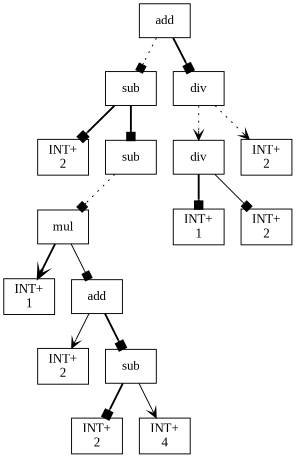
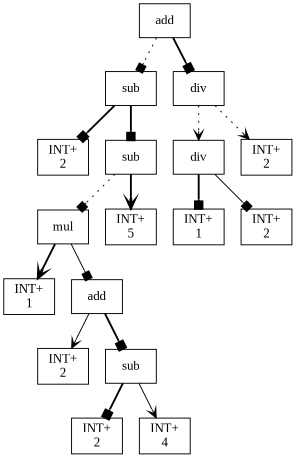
node "INT+ 5": added
